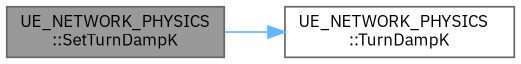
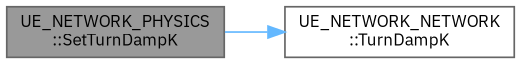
node "UE_NETWORK_PHYSICS ::TurnDampK": label "UE_NETWORK_PHYSICS ::TurnDampK" -> "UE_NETWORK_NETWORK ::TurnDampK"
